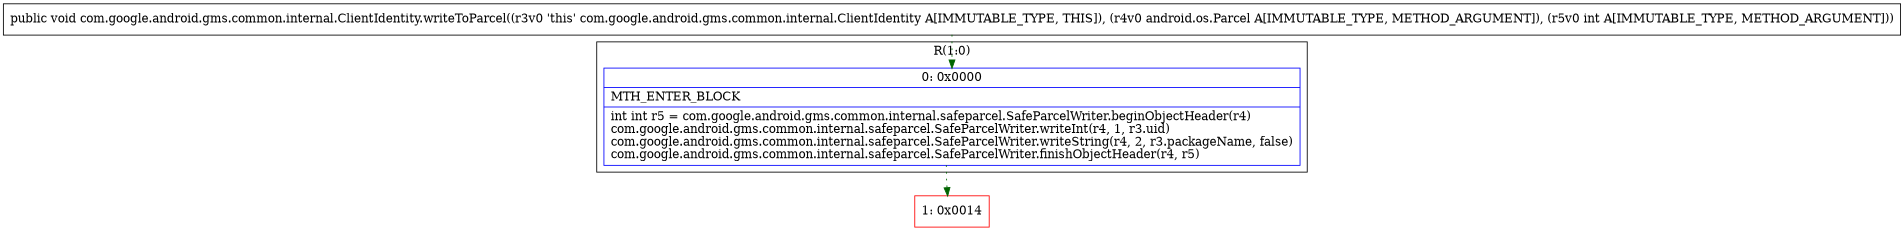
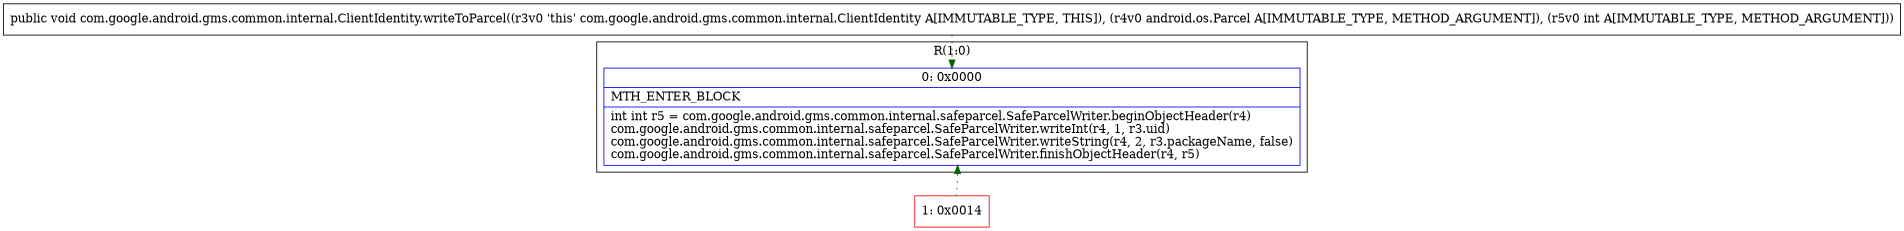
edge "0: 0x0000" -> "1: 0x0014": reversed
